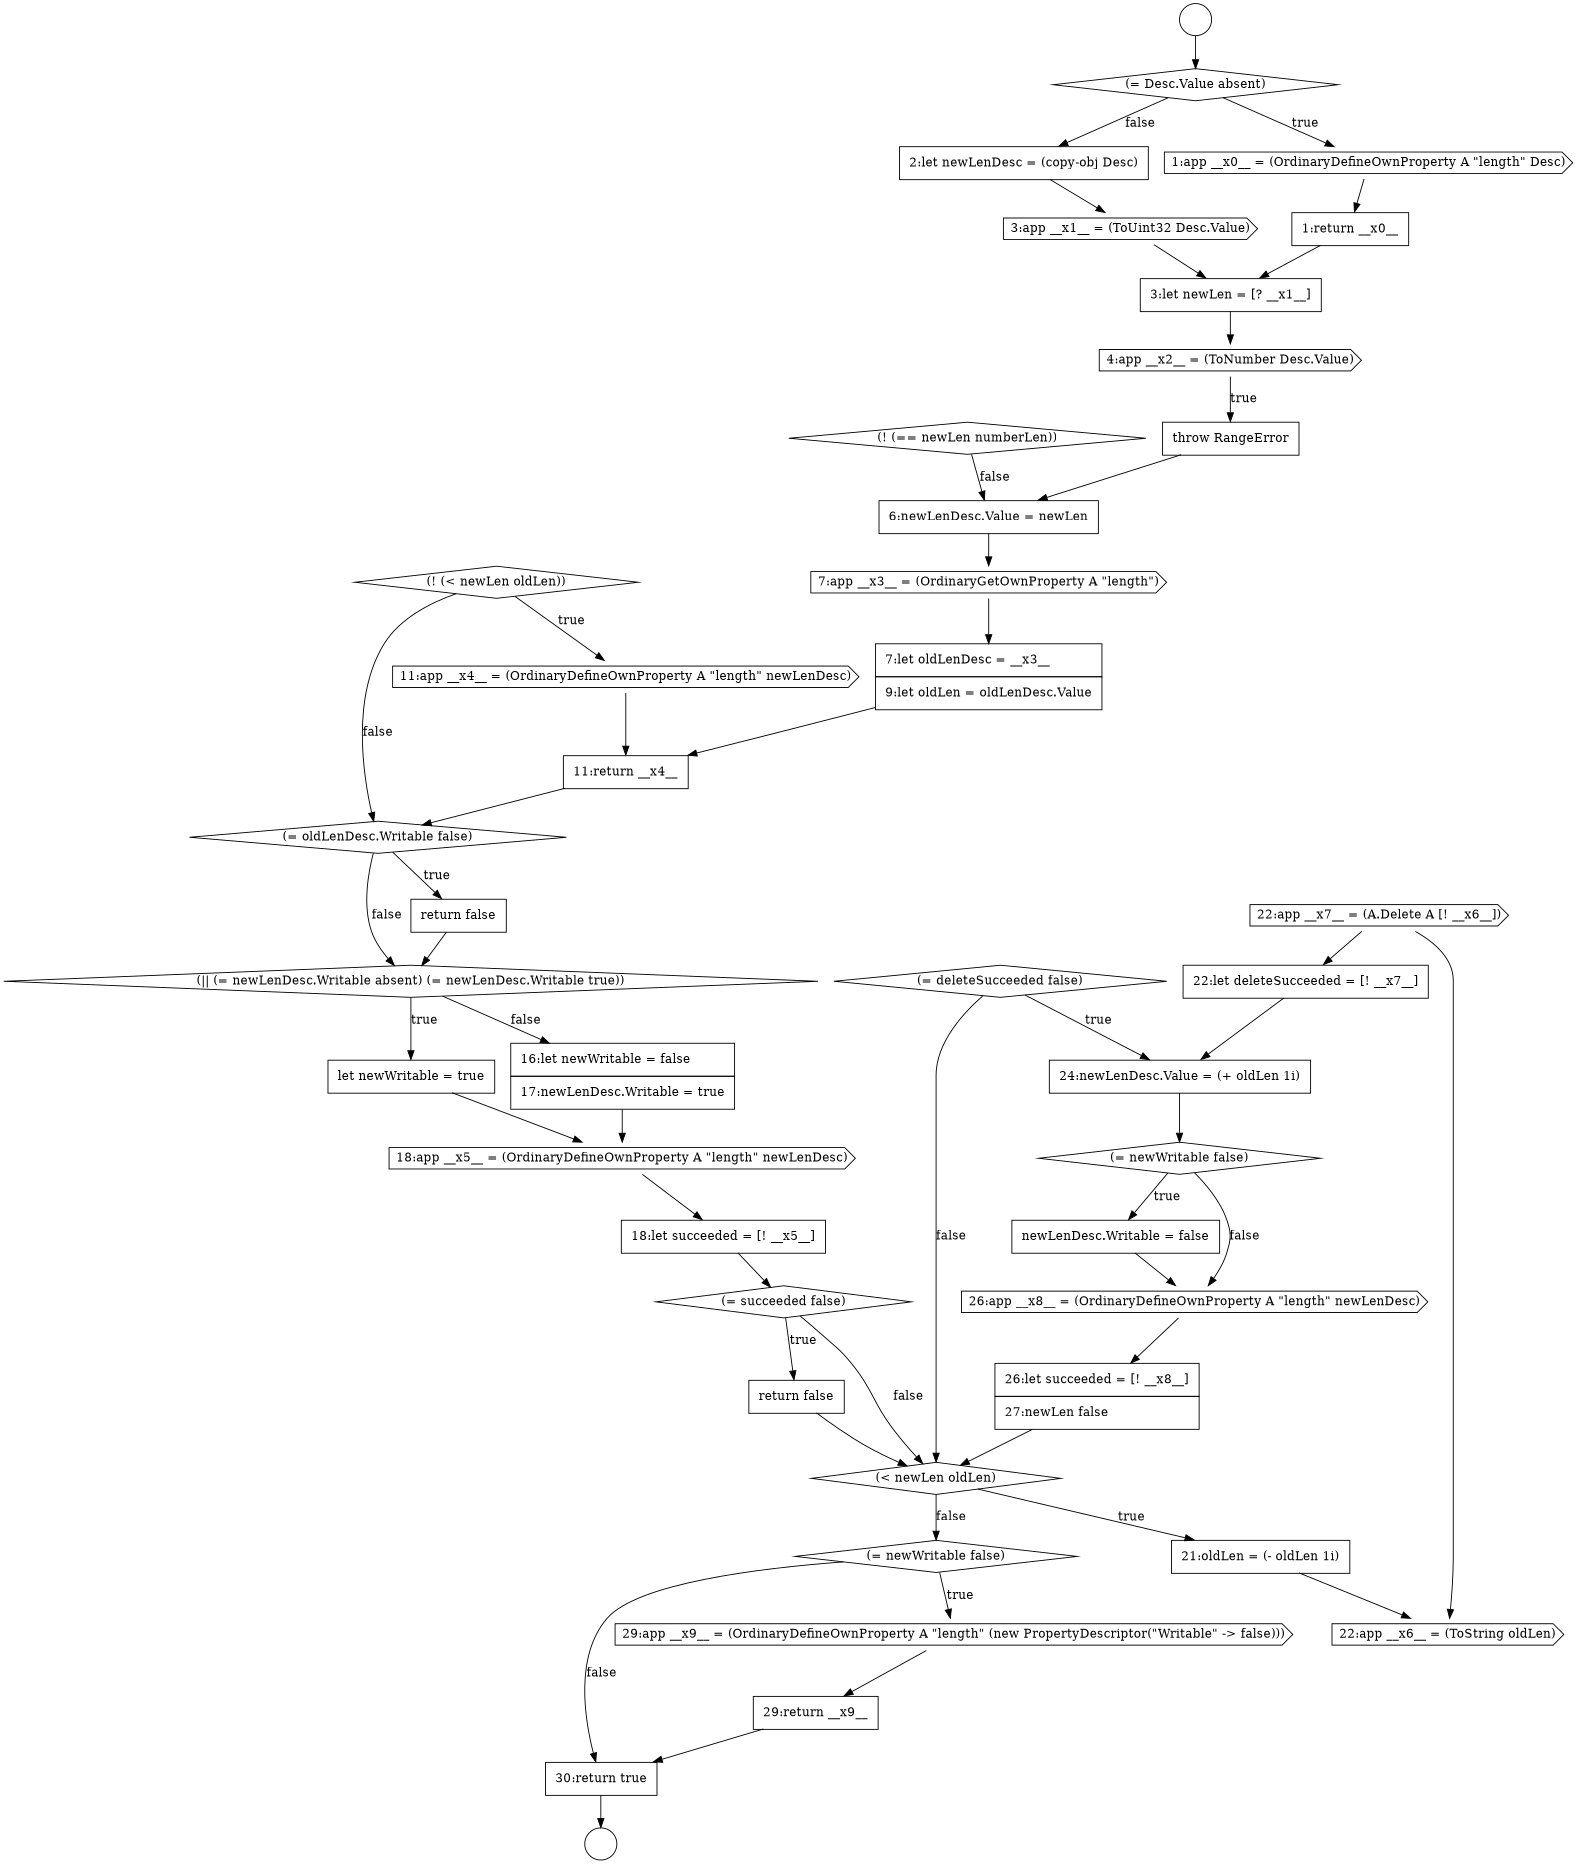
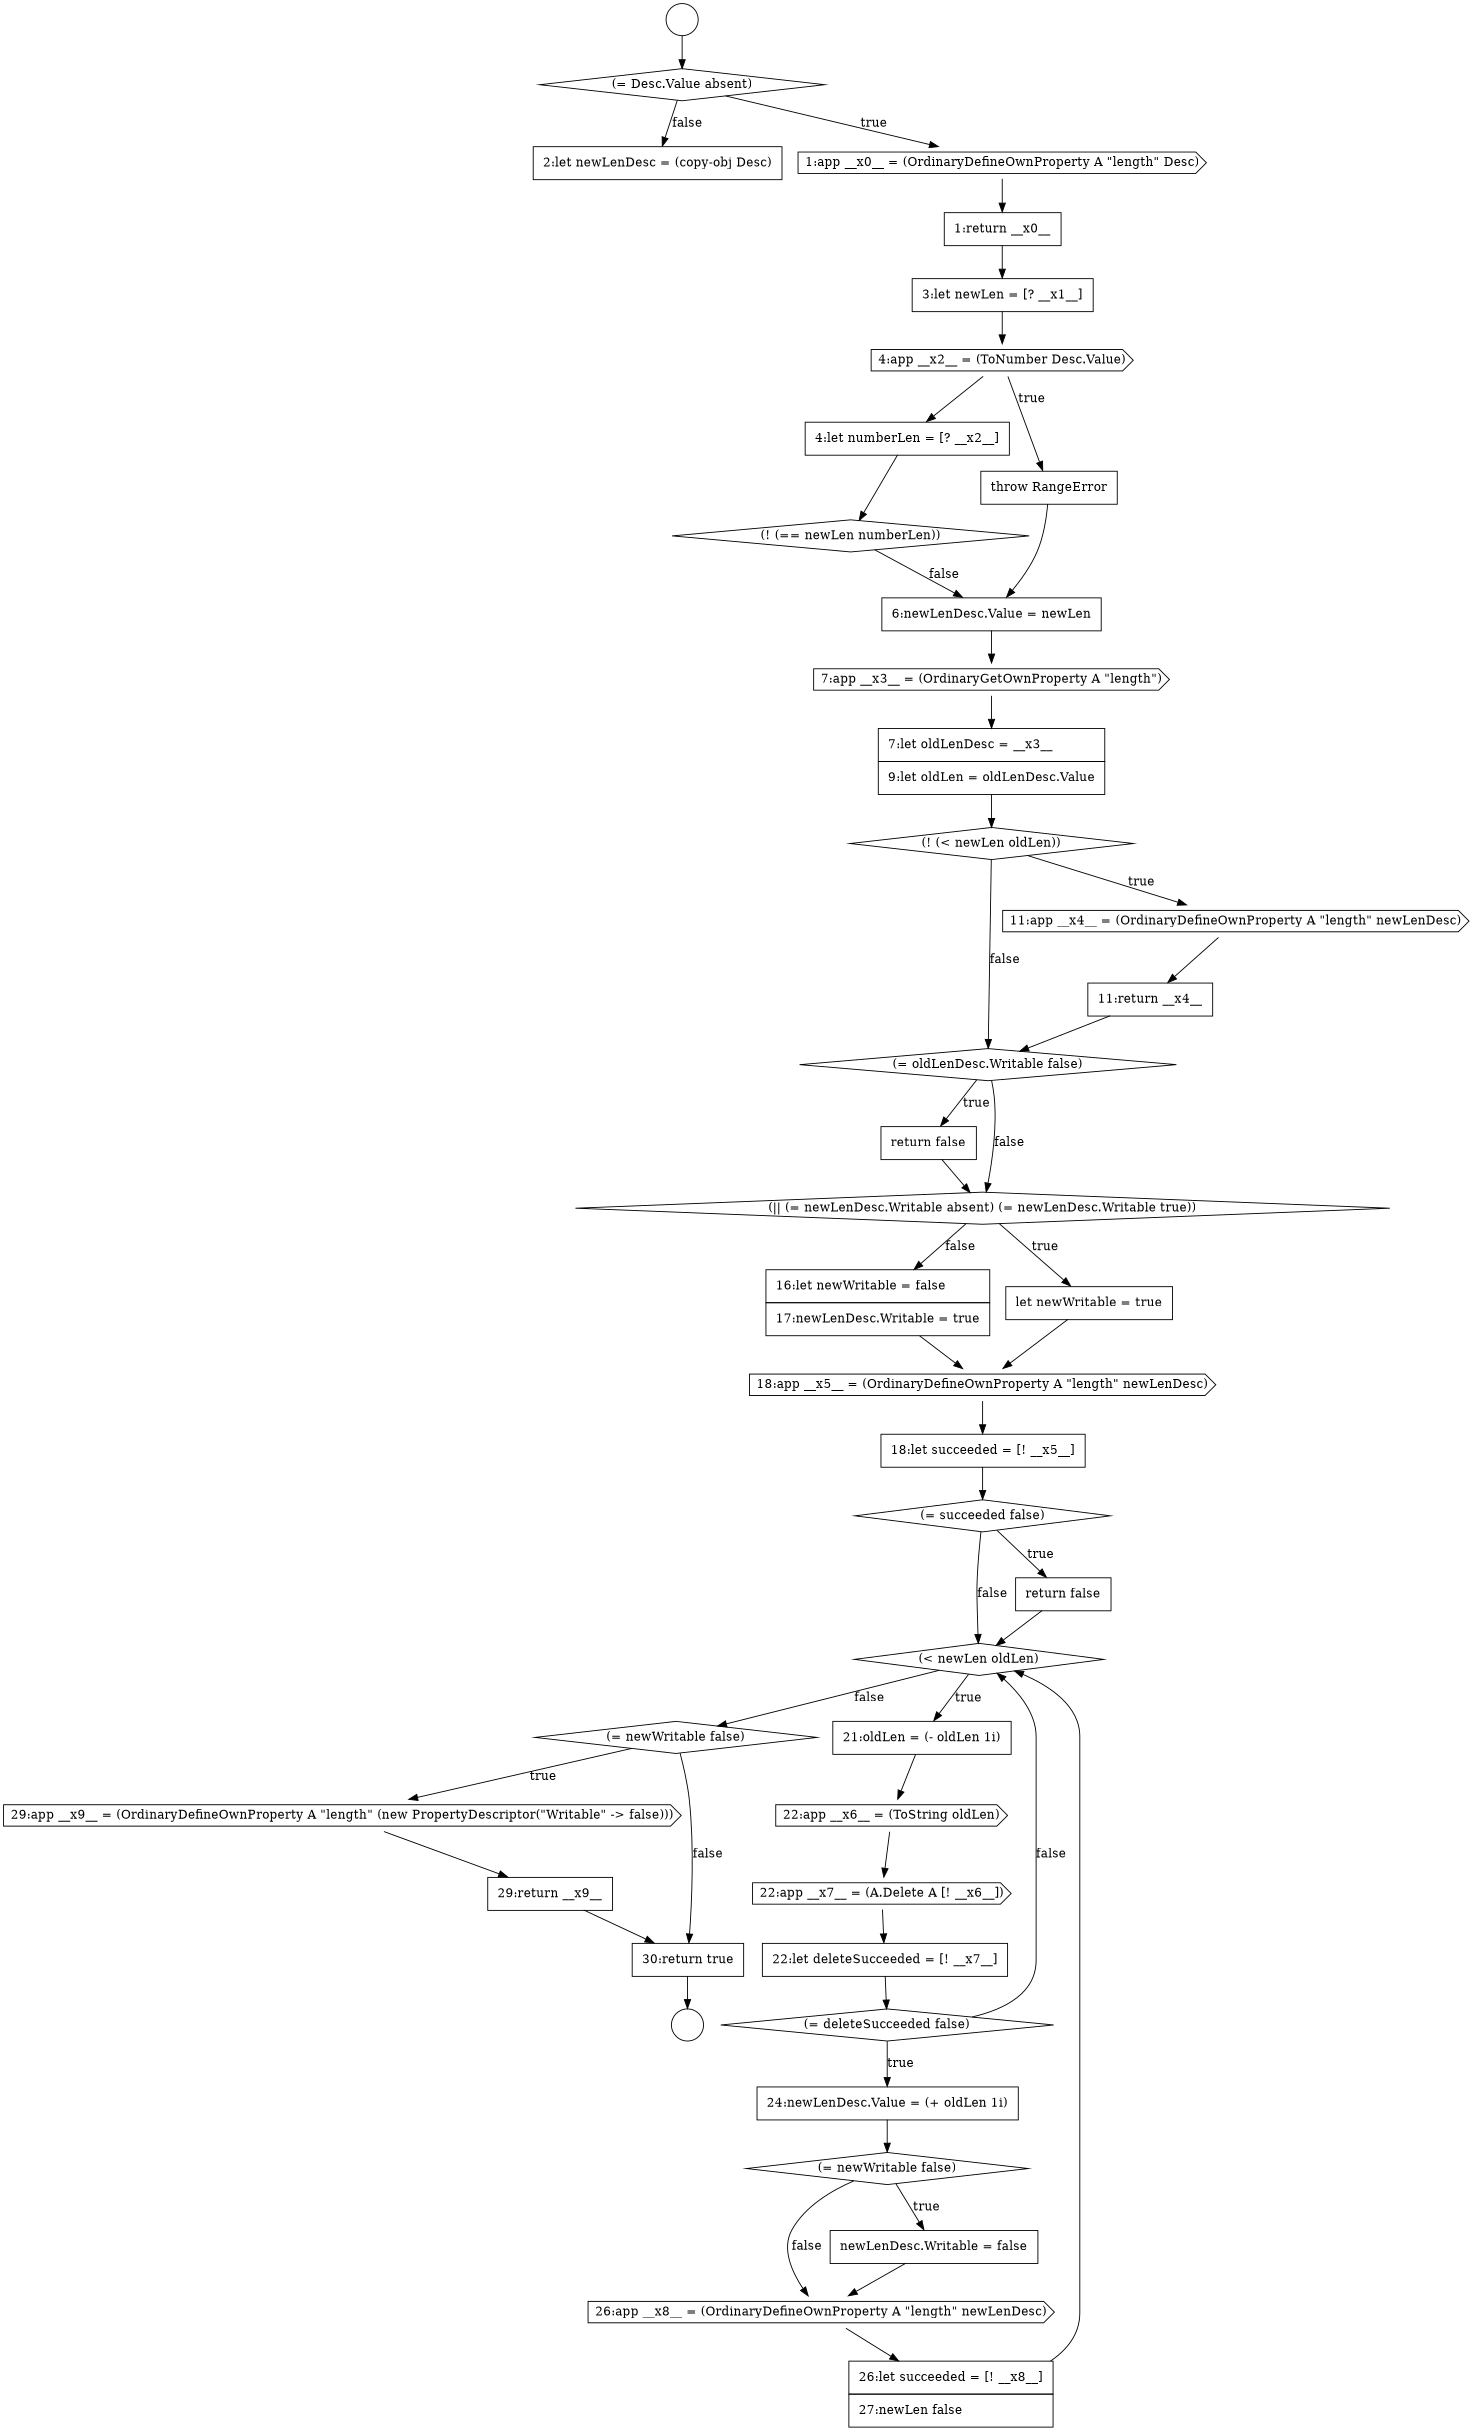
node "3:app __x1__ = (ToUint32 Desc.Value)": removed
node "4:let numberLen = [? __x2__]": added
edge "7:let oldLenDesc = __x3__" -> "11:return __x4__": now "7:let oldLenDesc = __x3__" -> "(! (< newLen oldLen))"
edge "22:let deleteSucceeded = [! __x7__]" -> "24:newLenDesc.Value = (+ oldLen 1i)": now "22:let deleteSucceeded = [! __x7__]" -> "(= deleteSucceeded false)"
edge "22:app __x7__ = (A.Delete A [! __x6__])" -> "22:app __x6__ = (ToString oldLen)": reversed
